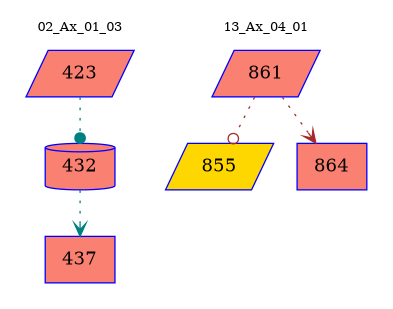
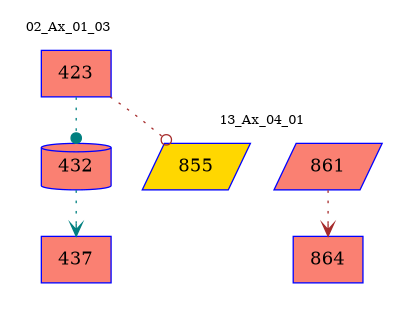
node "423": shape parallelogram -> box
edge "861" -> "855": now "423" -> "855"
